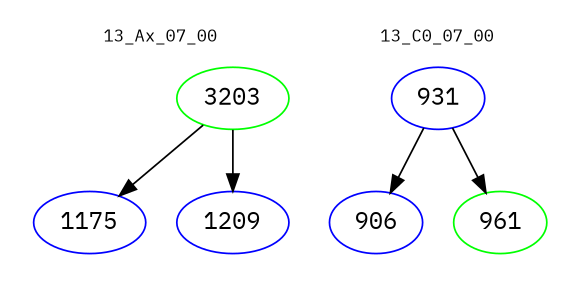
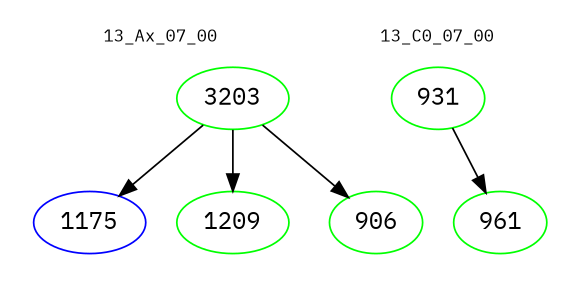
node "931": color blue -> green
edge "931" -> "906": now "3203" -> "906"
node "1209": color blue -> green
node "906": color blue -> green
